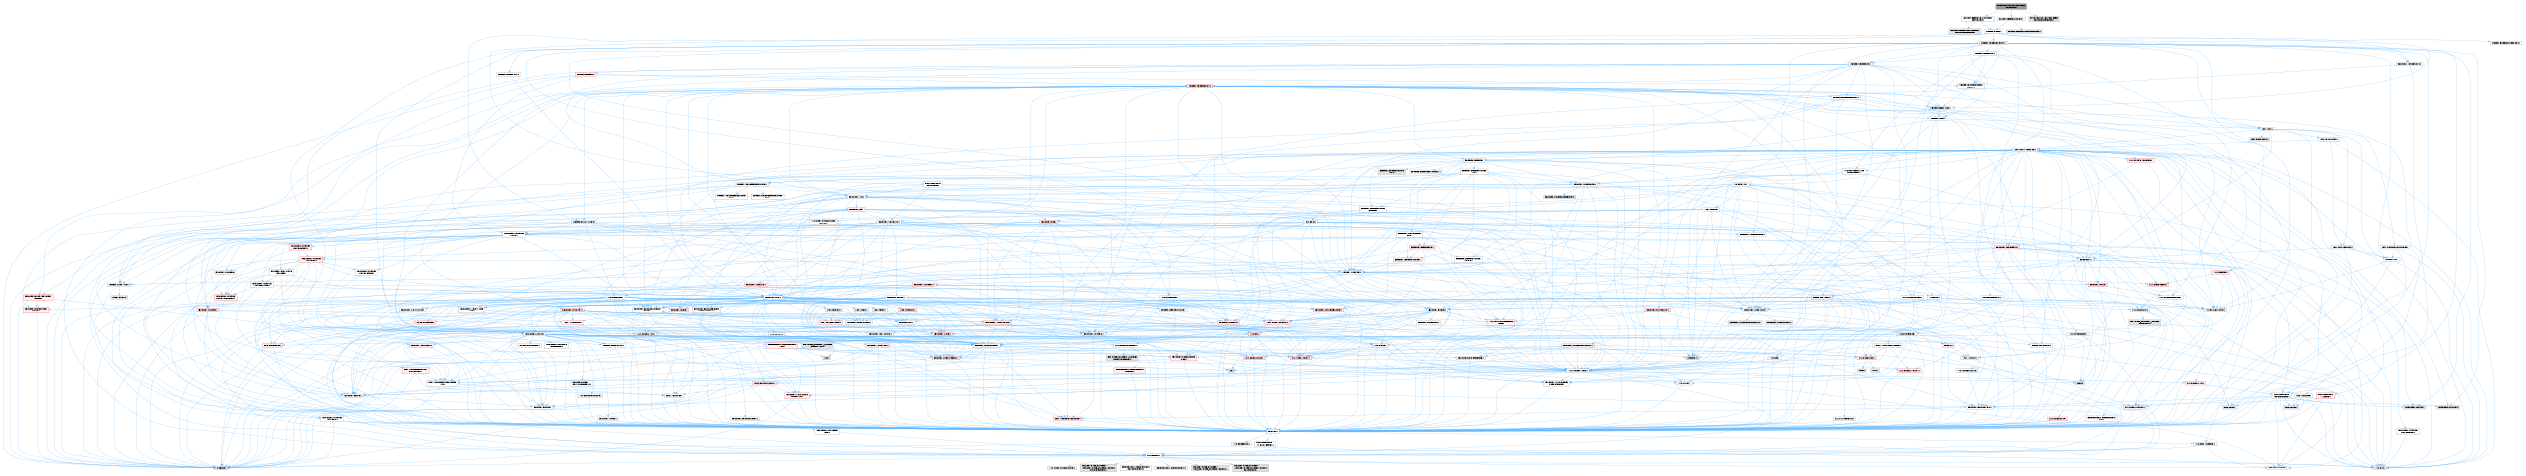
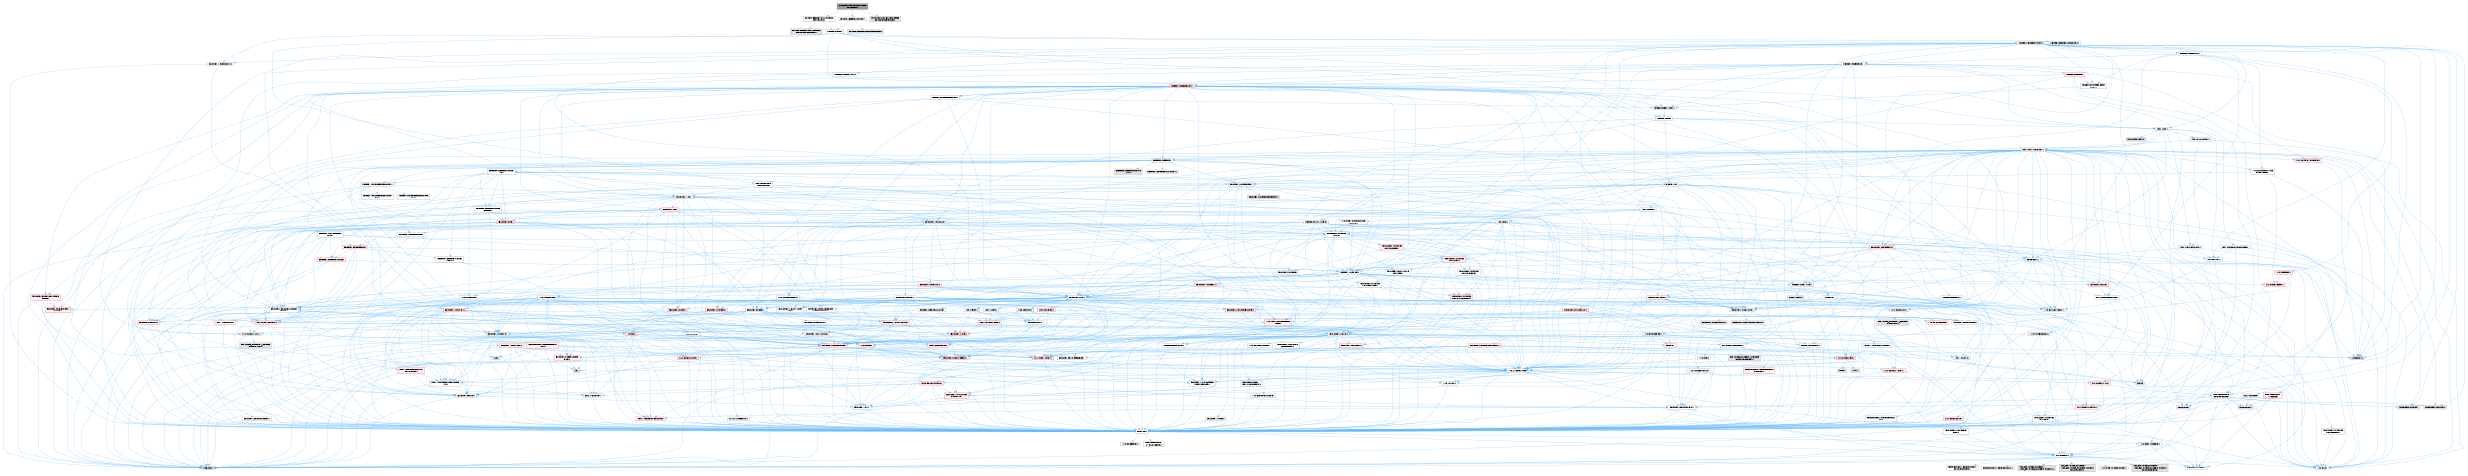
node "Containers/AllowShrinking.h": removed
node "Templates/EnableIf.h": label "Templates/EnableIf.h" -> "Templates/With.h"
